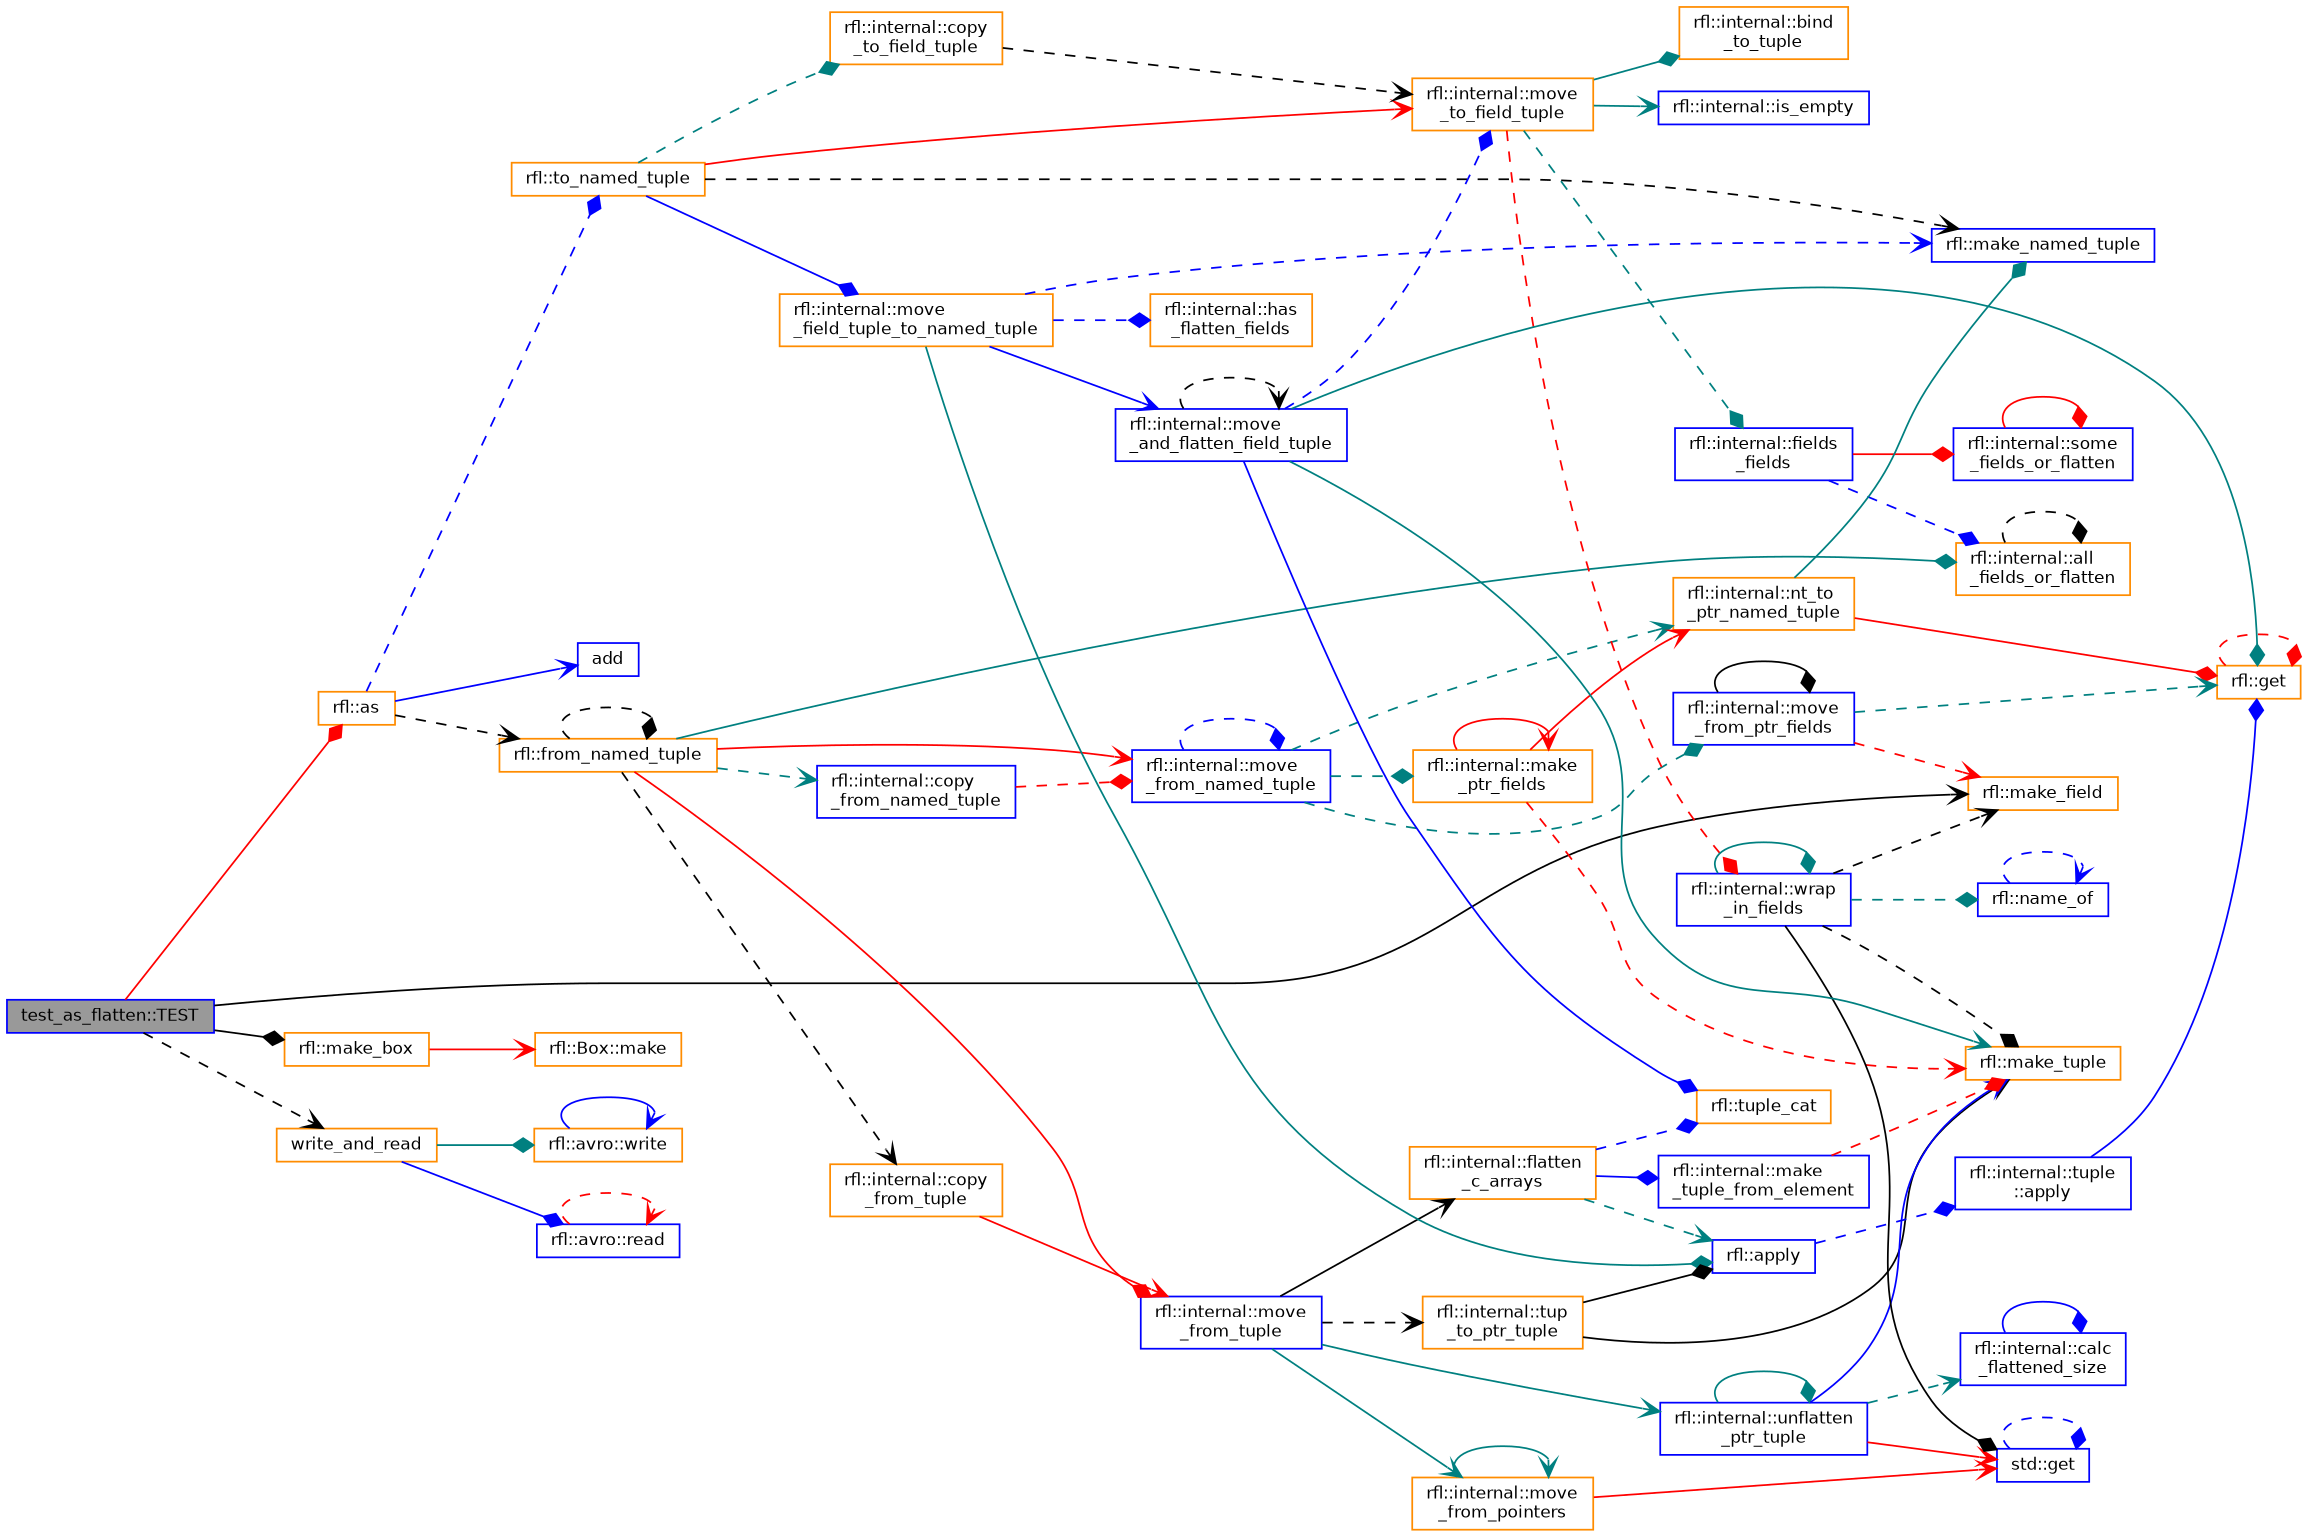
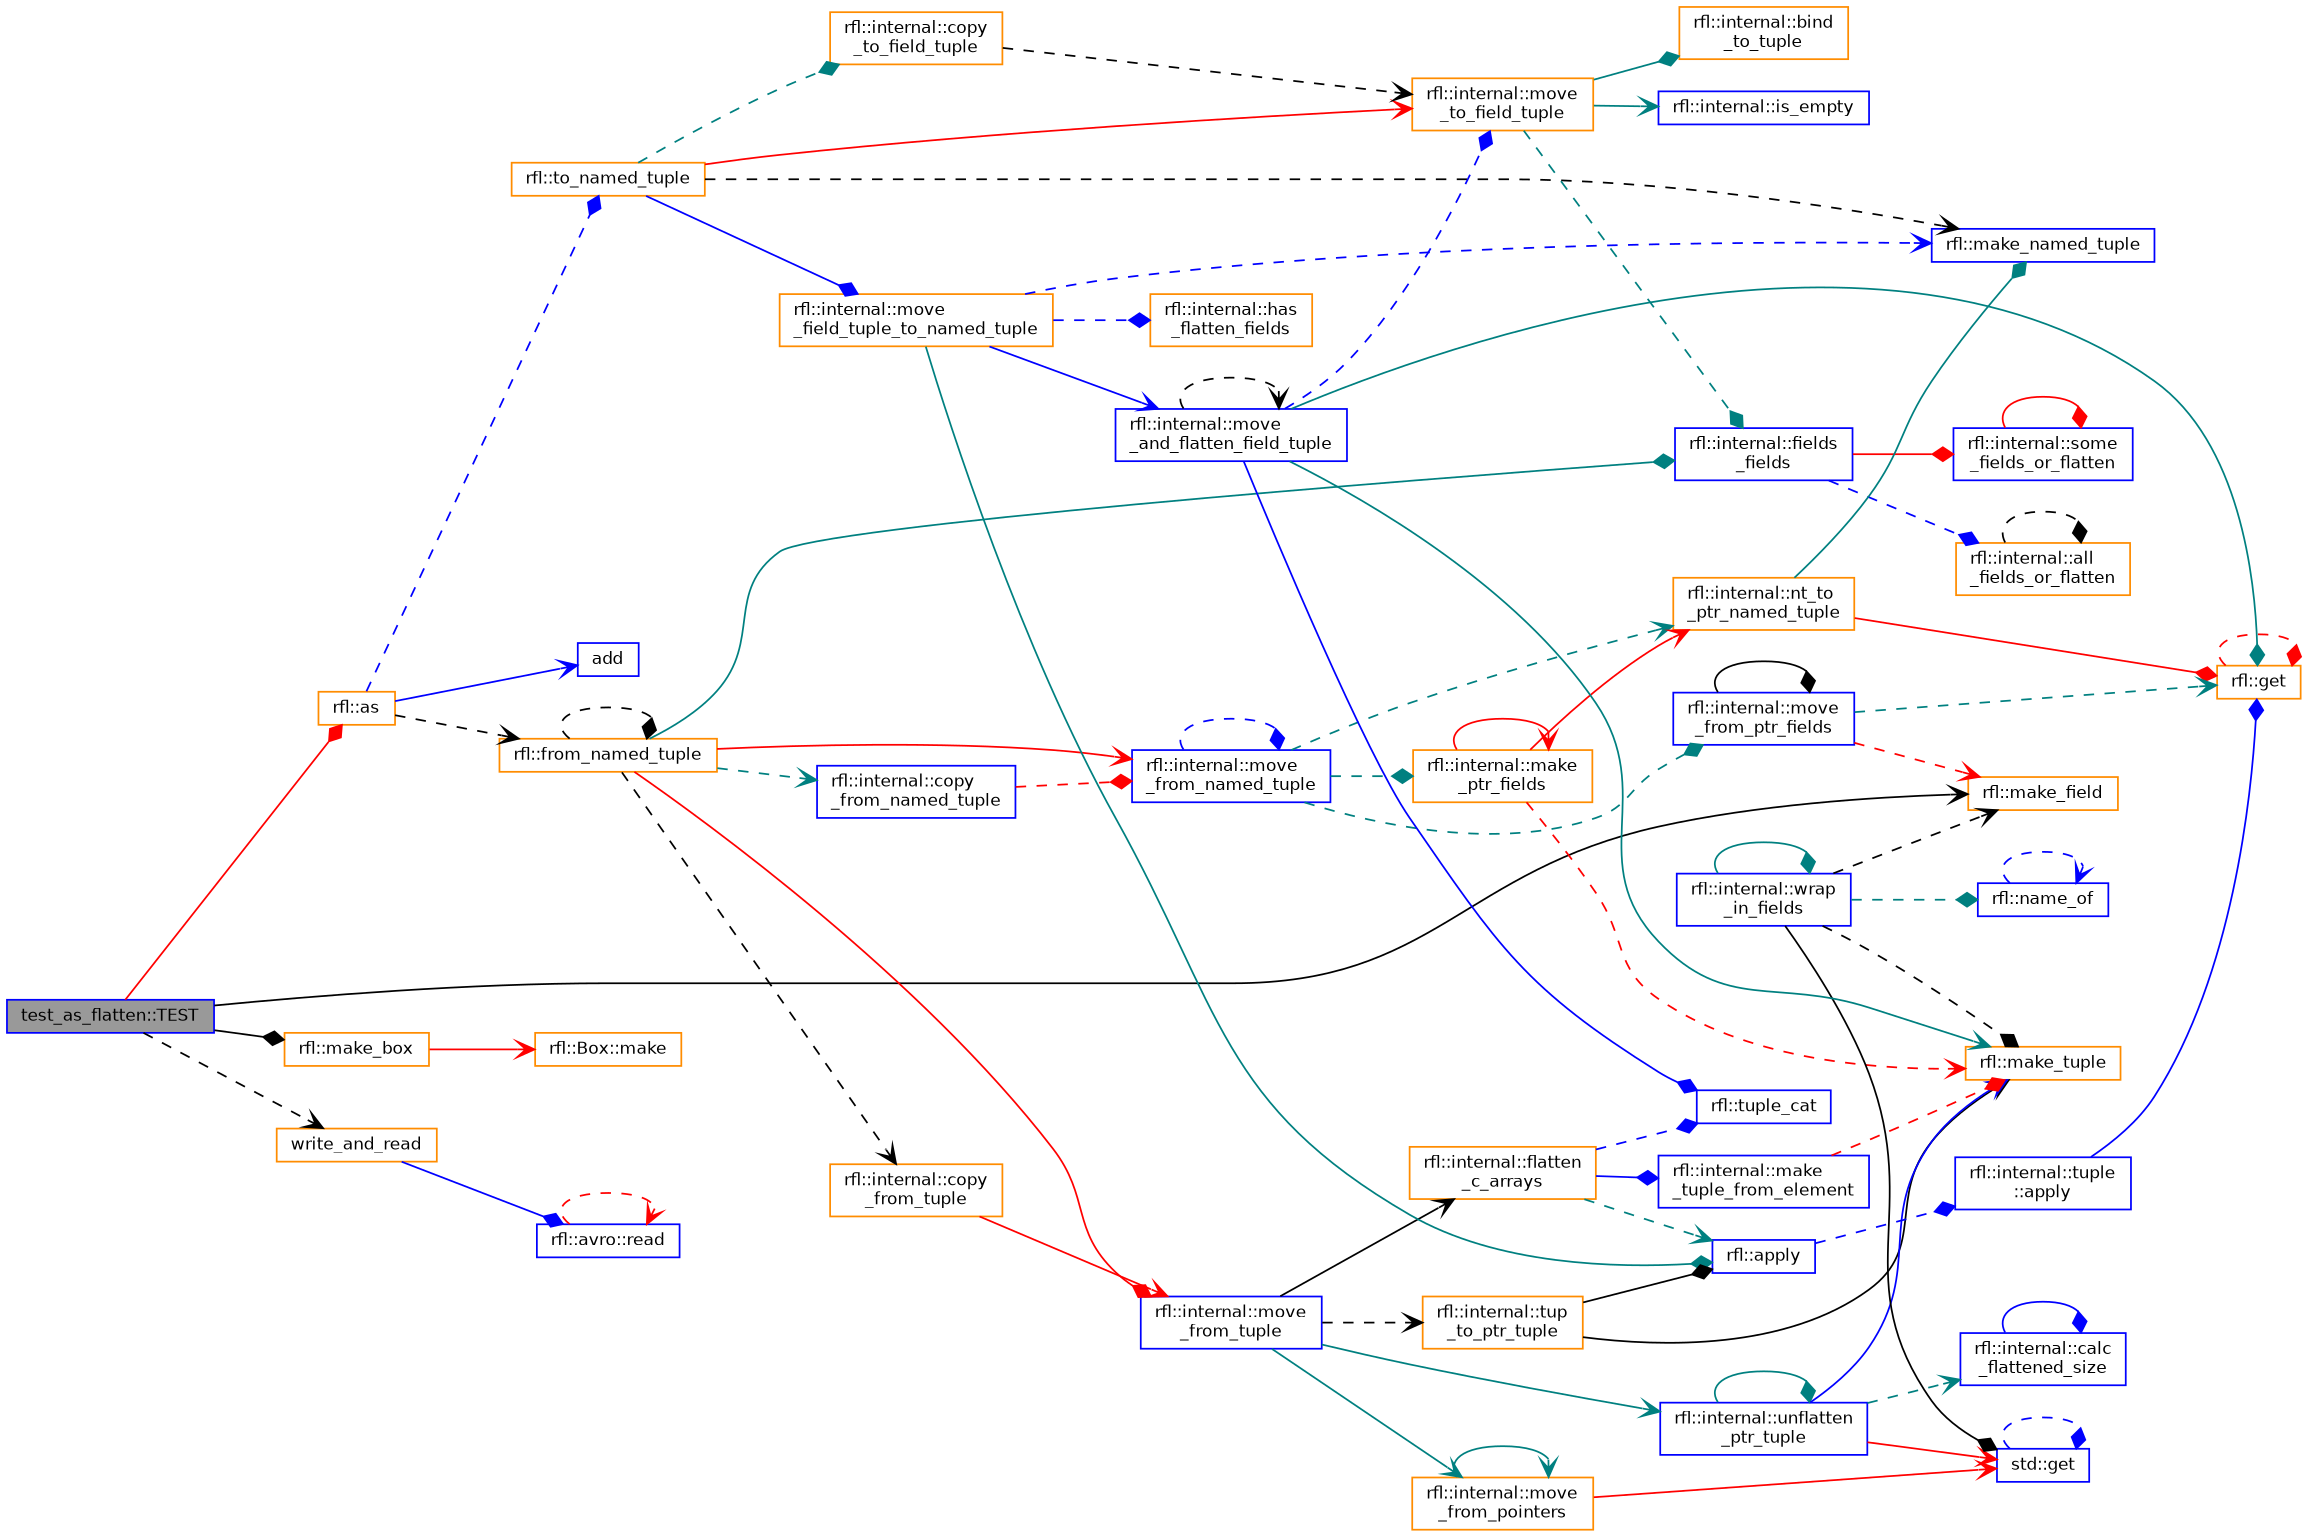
edge "rfl::internal::move _to_field_tuple" -> "rfl::internal::wrap _in_fields": removed
edge "rfl::from_named_tuple" -> "rfl::internal::all _fields_or_flatten": now "rfl::from_named_tuple" -> "rfl::internal::fields _fields"
node "rfl::tuple_cat": color darkorange -> blue
node "rfl::avro::write": removed
